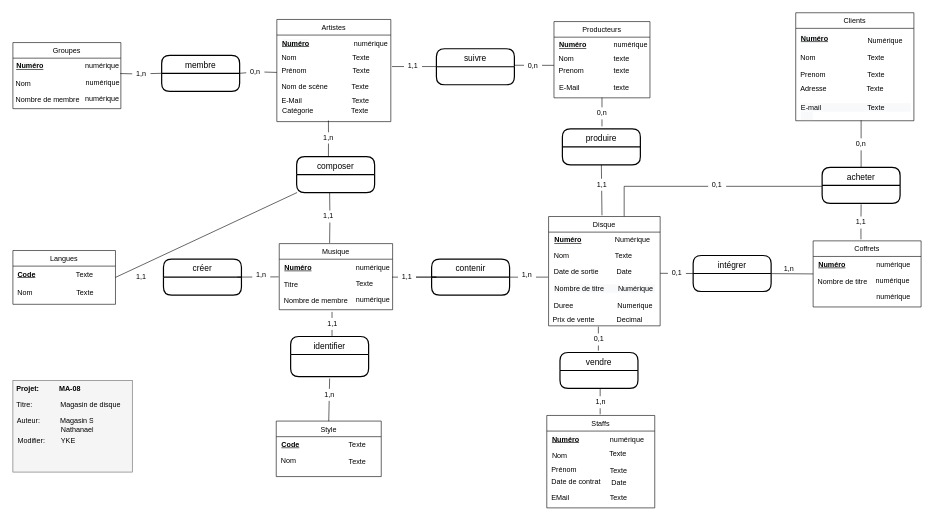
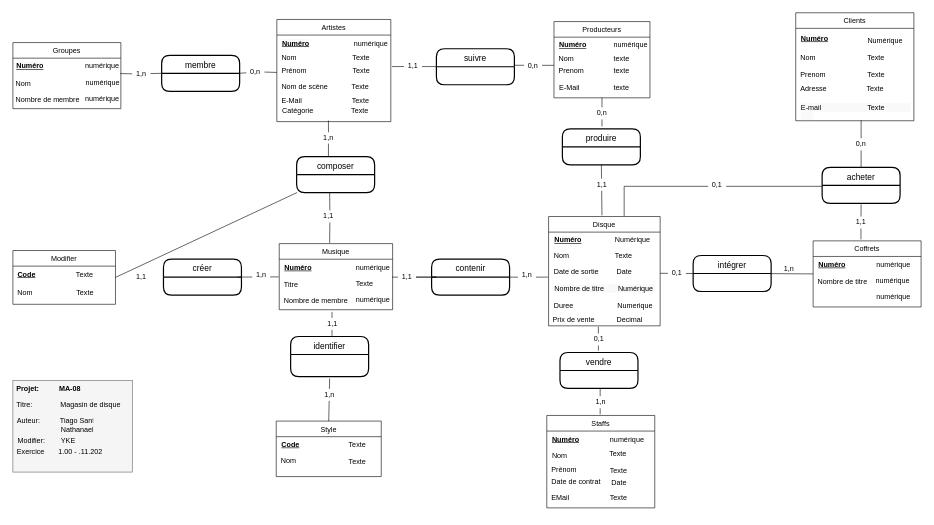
node "Langues": label "Langues" -> "Modifier"
node "Auteur: Magasin Santos & Nathanael Costaud": label "Auteur: Magasin Santos & Nathanael Costaud" -> "Auteur: Tiago Santos & Nathanael Costaud"
node "Exercice 1.00 - .11.202": added
